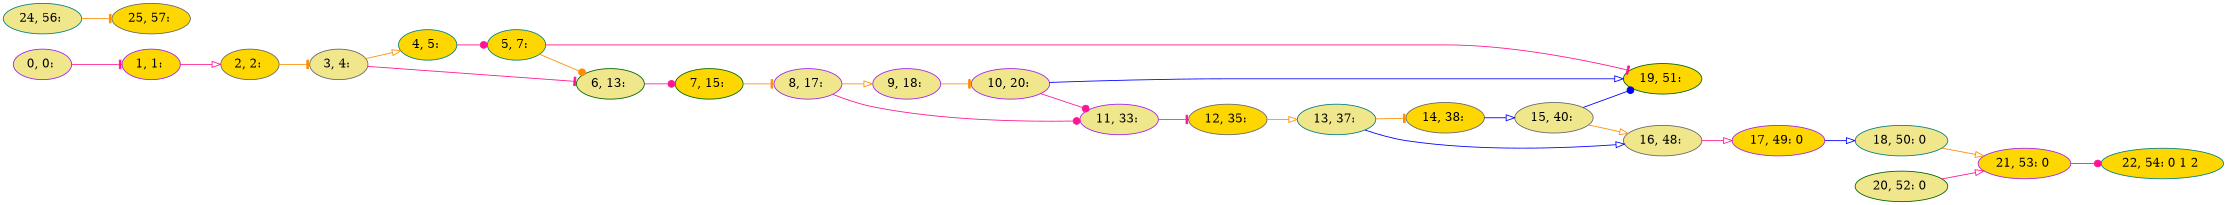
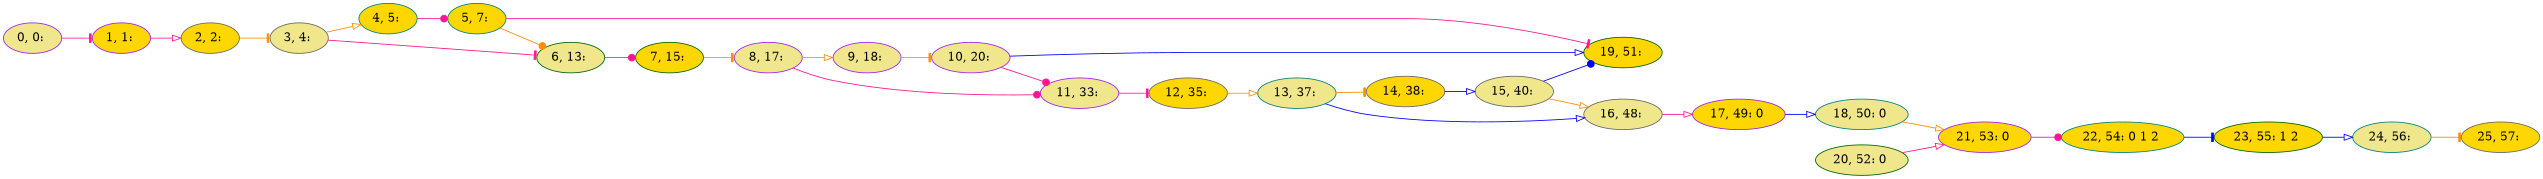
node "23, 55: 1 2": added
